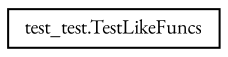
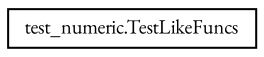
node "test_test.TestLikeFuncs": label "test_test.TestLikeFuncs" -> "test_numeric.TestLikeFuncs"
